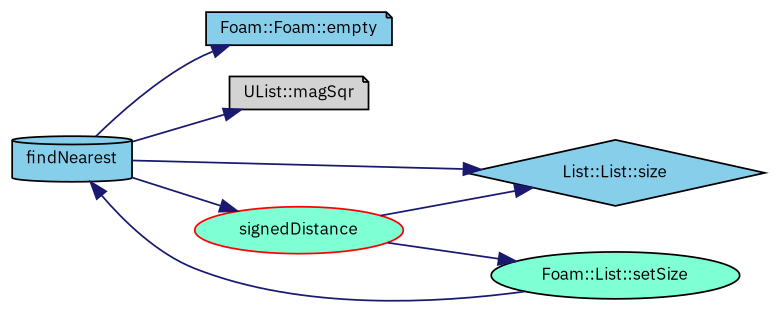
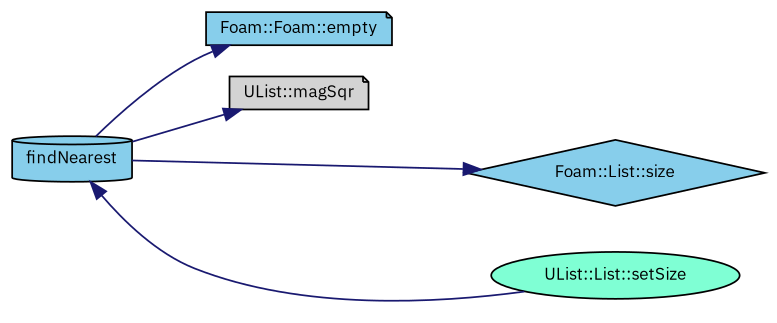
node "List::List::size": label "List::List::size" -> "Foam::List::size"
node "signedDistance": removed
node "Foam::List::setSize": label "Foam::List::setSize" -> "UList::List::setSize"
